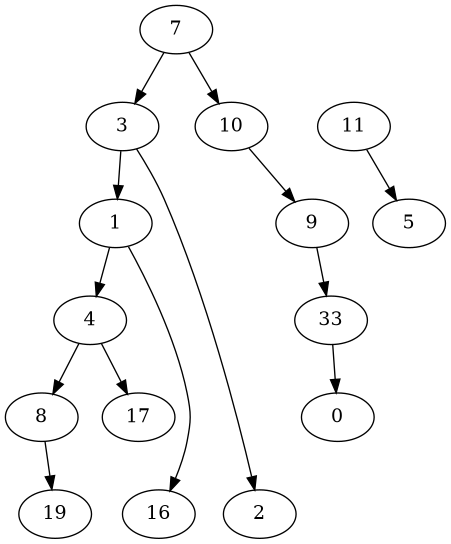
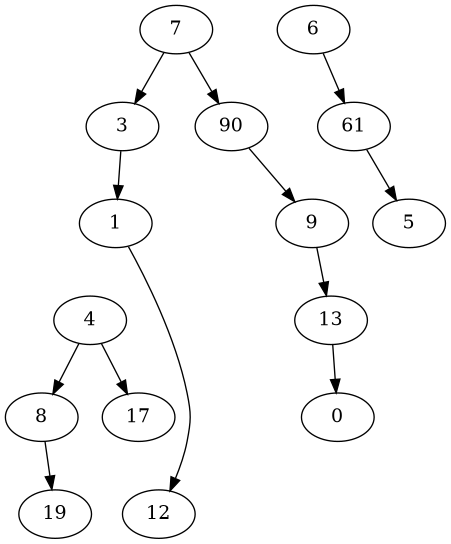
node "6": added
node "10": label "10" -> "90"
node "11": label "11" -> "61"
edge "1" -> "4": removed
node "33": label "33" -> "13"
node "16": label "16" -> "12"
node "2": removed
